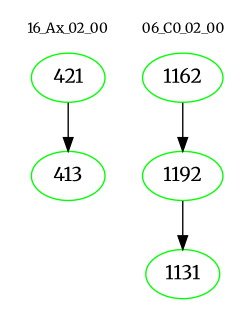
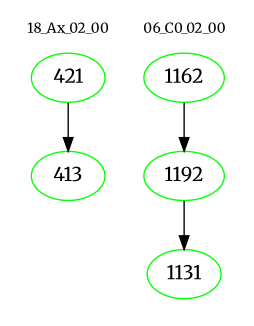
cluster "16_Ax_02_00": label "16_Ax_02_00" -> "18_Ax_02_00"
